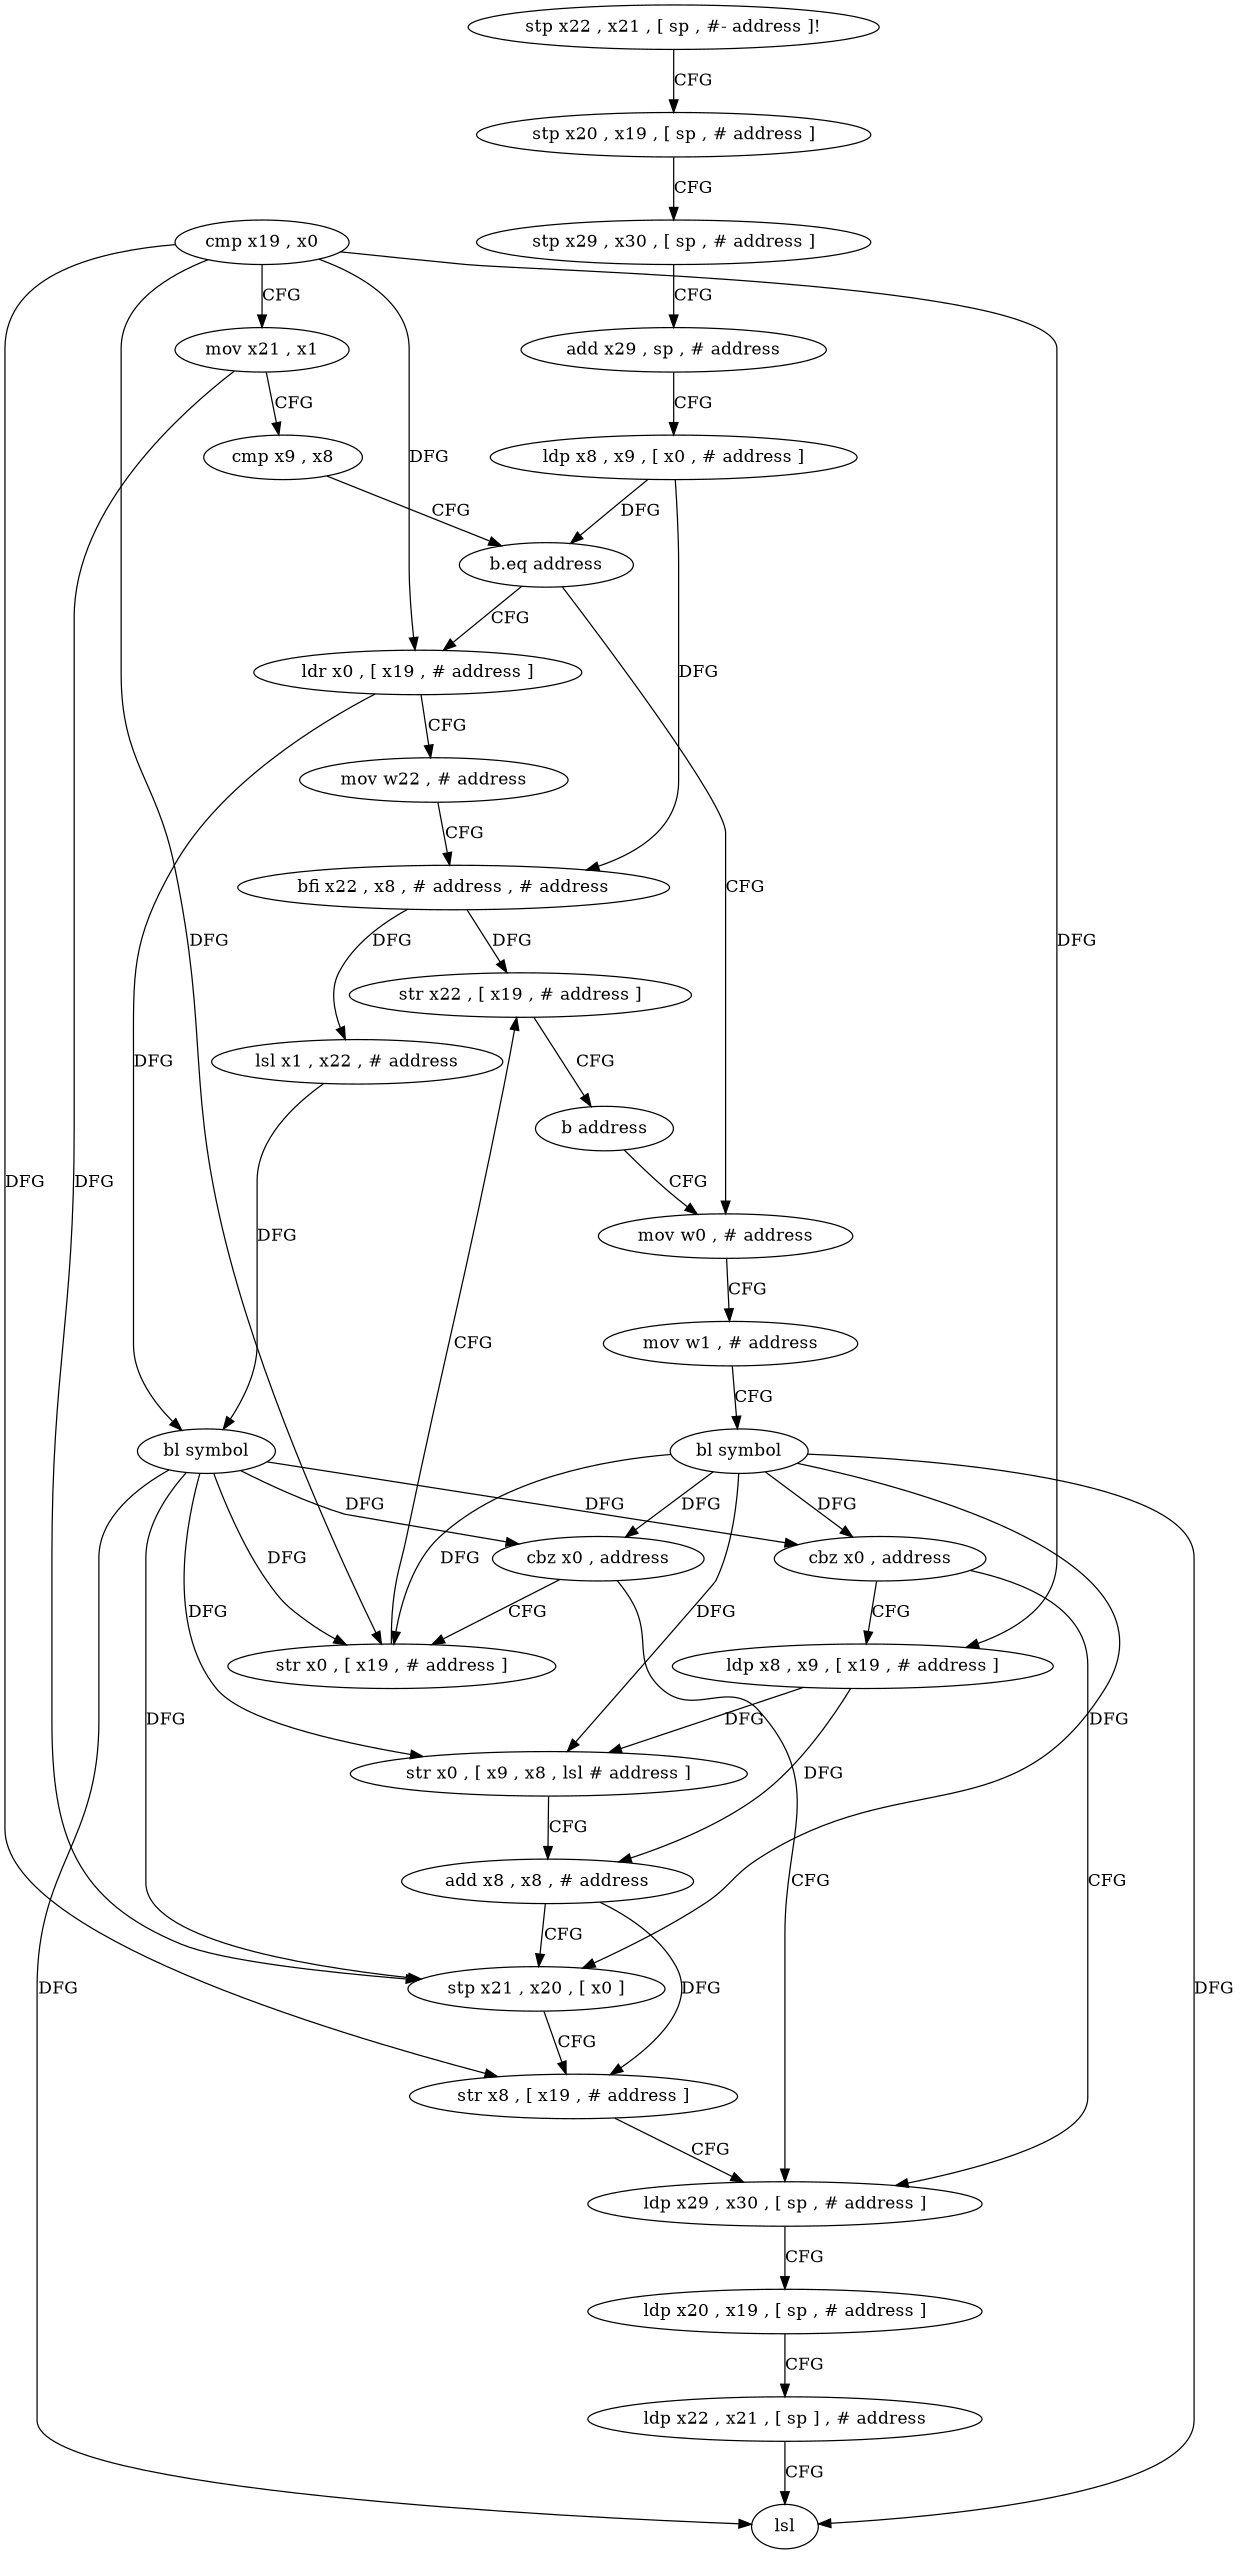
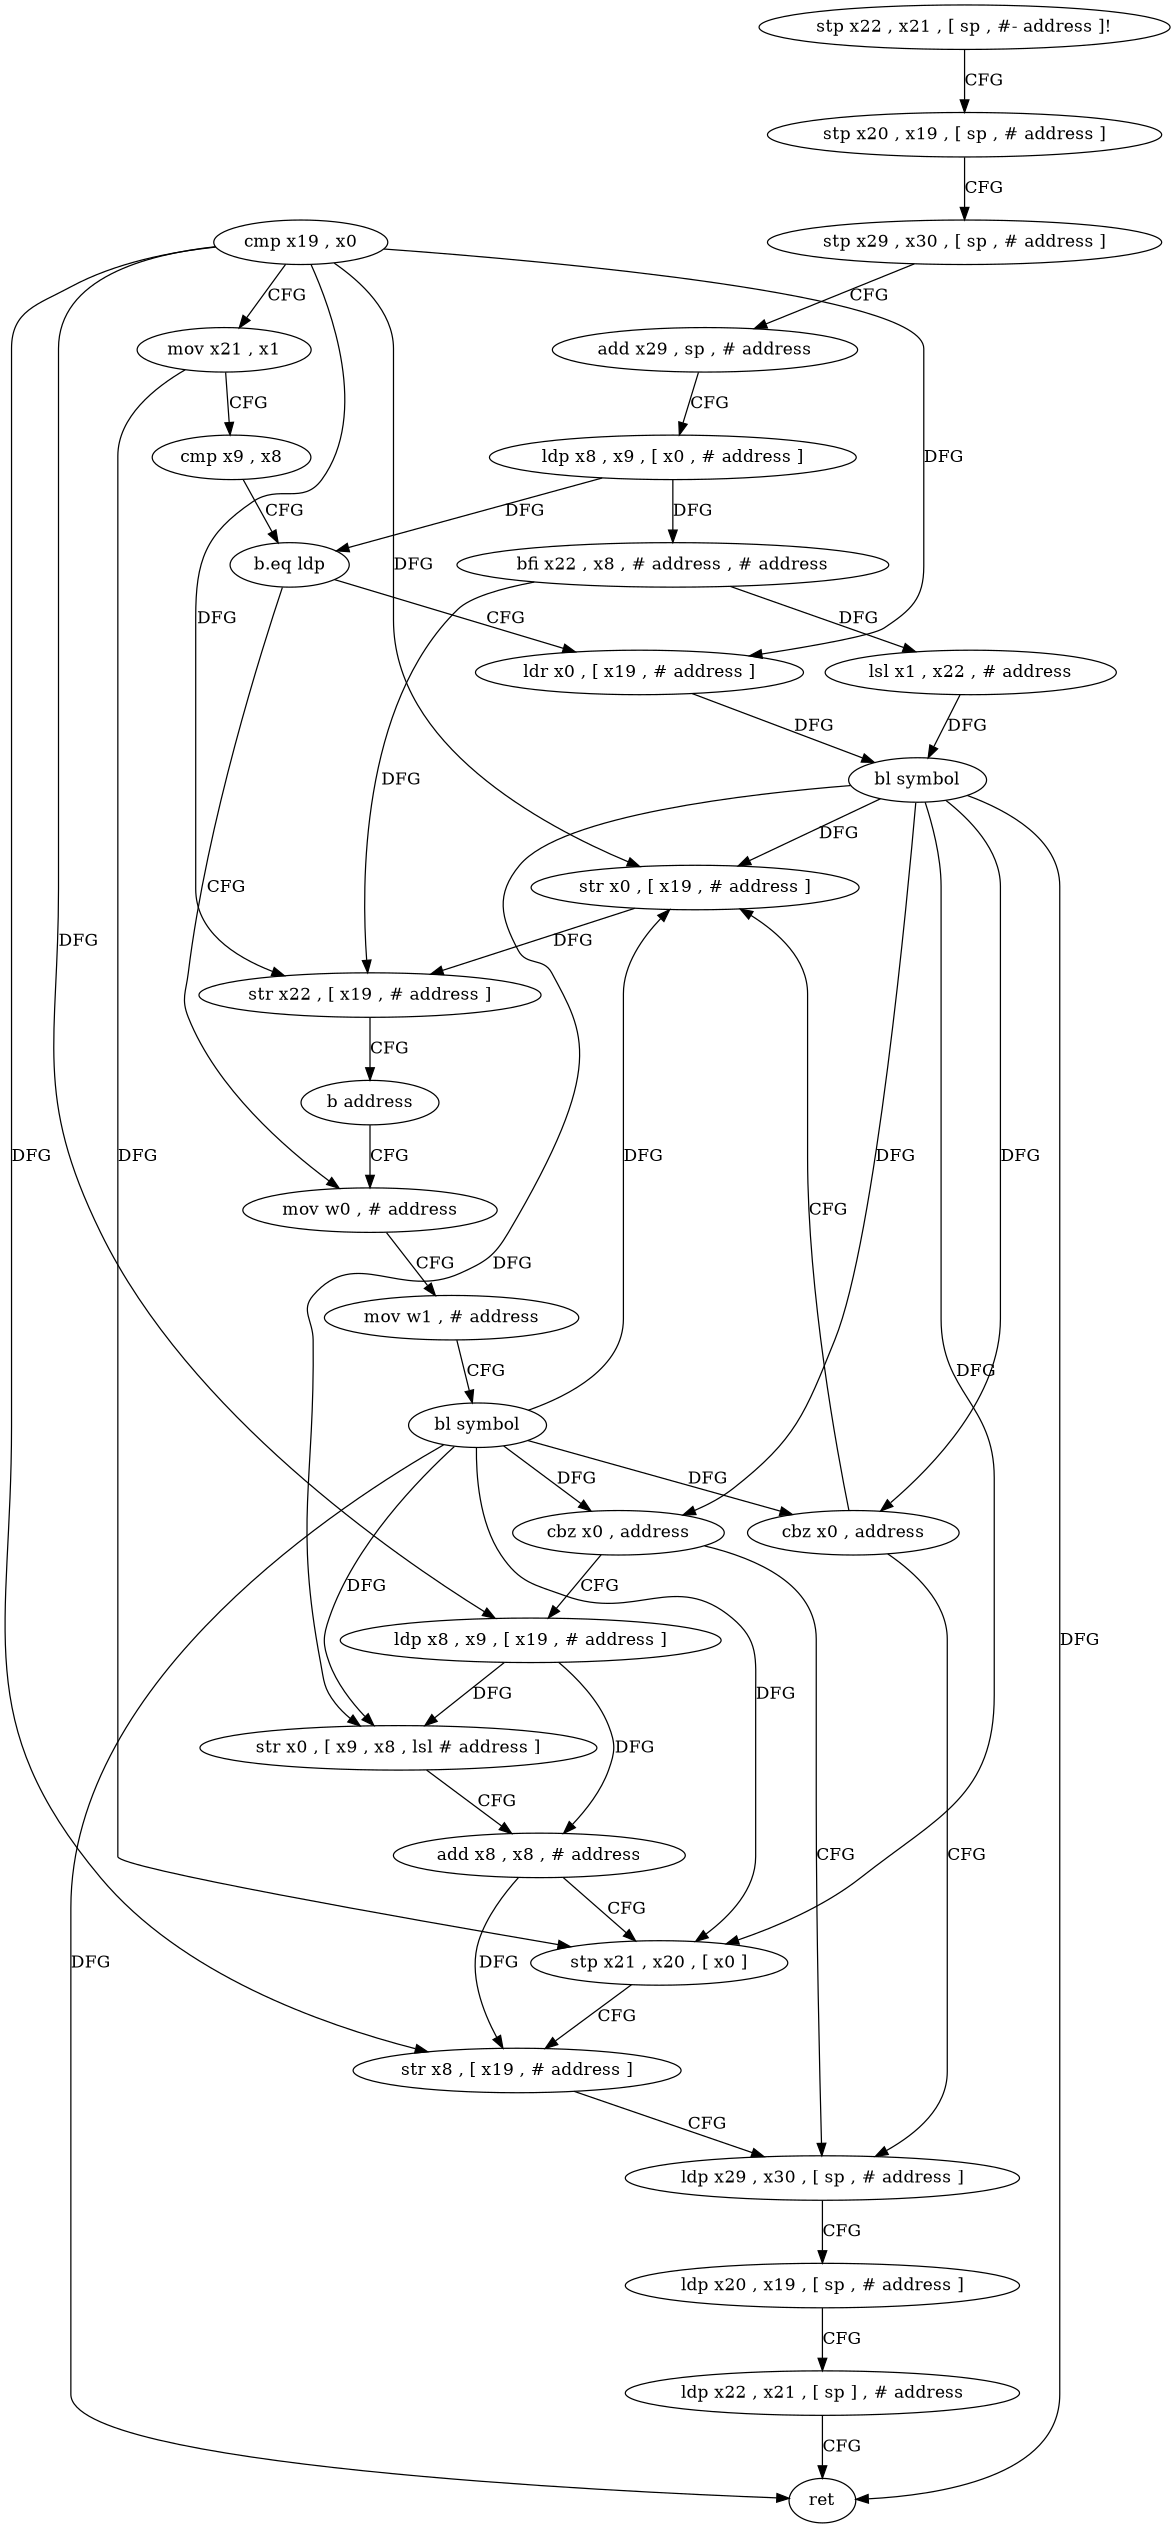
node "b.eq address": label "b.eq address" -> "b.eq ldp"
edge "cmp x19 , x0" -> "str x22 , [ x19 , # address ]": added, label "DFG"
node "mov w22 , # address": removed
edge "str x0 , [ x19 , # address ]" -> "str x22 , [ x19 , # address ]": label "CFG" -> "DFG"
node "lsl": label "lsl" -> "ret"
